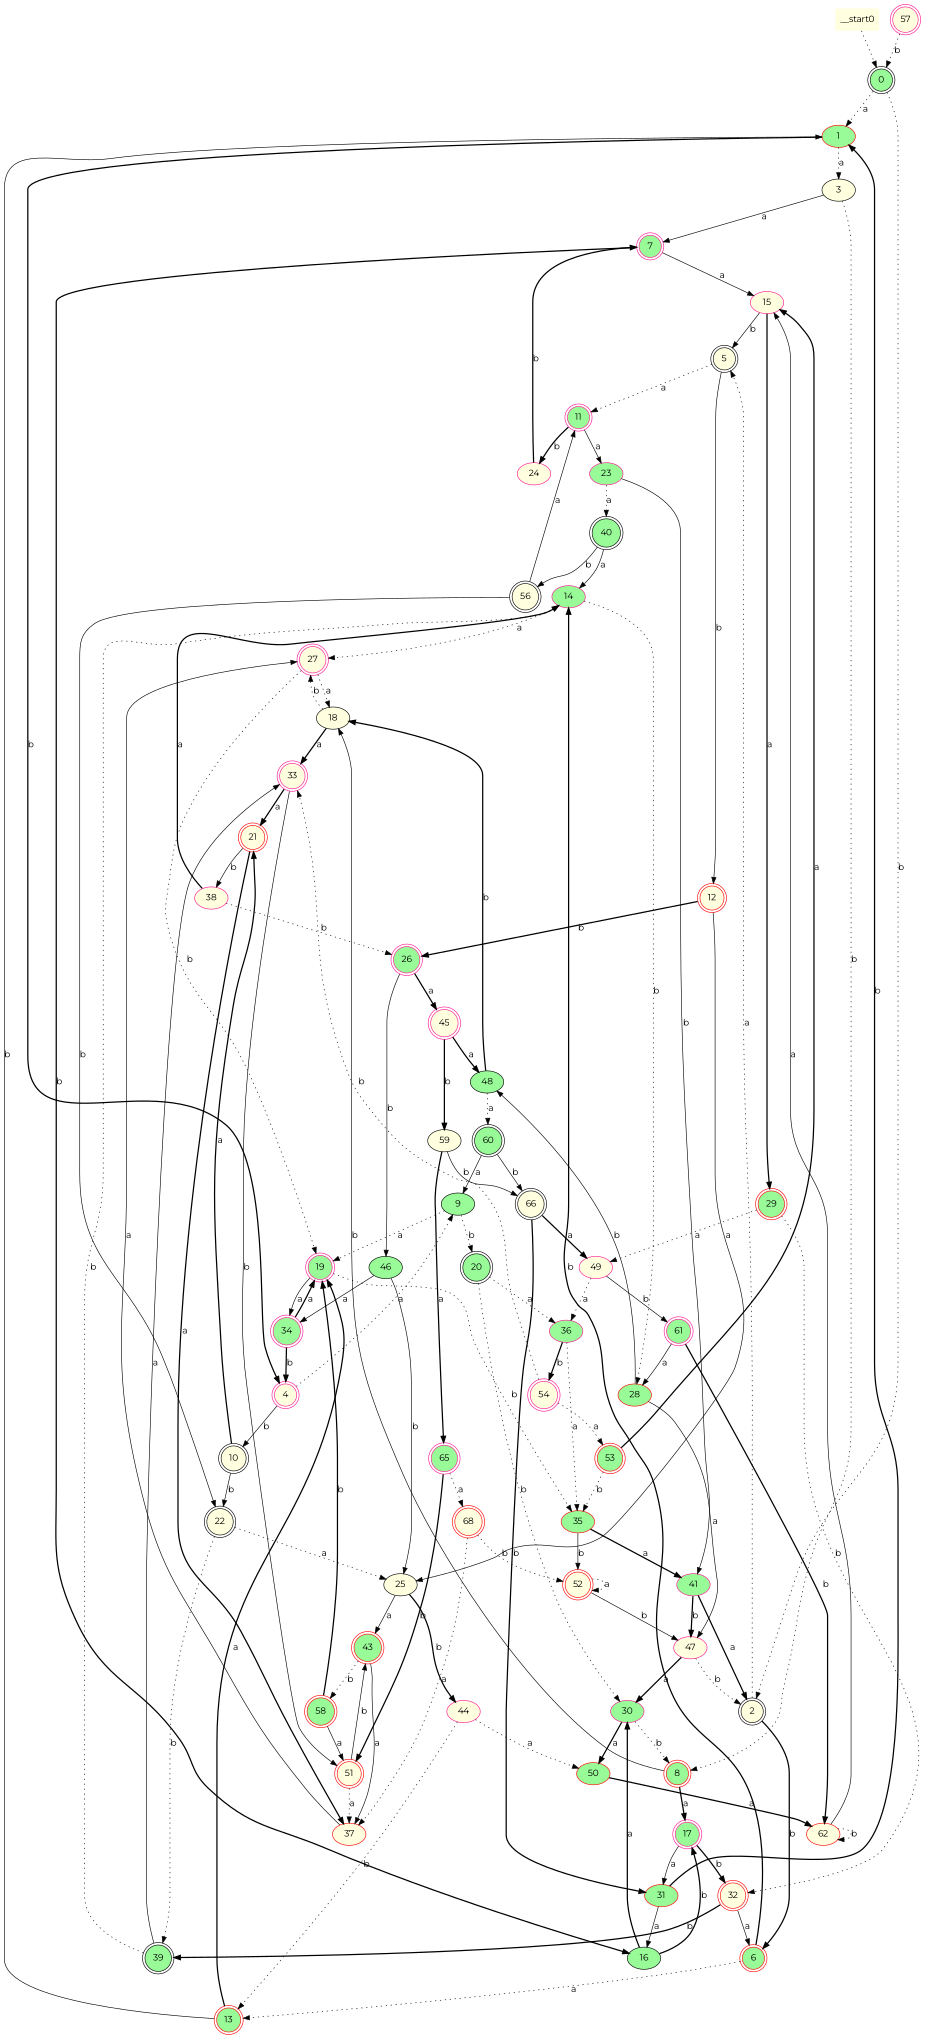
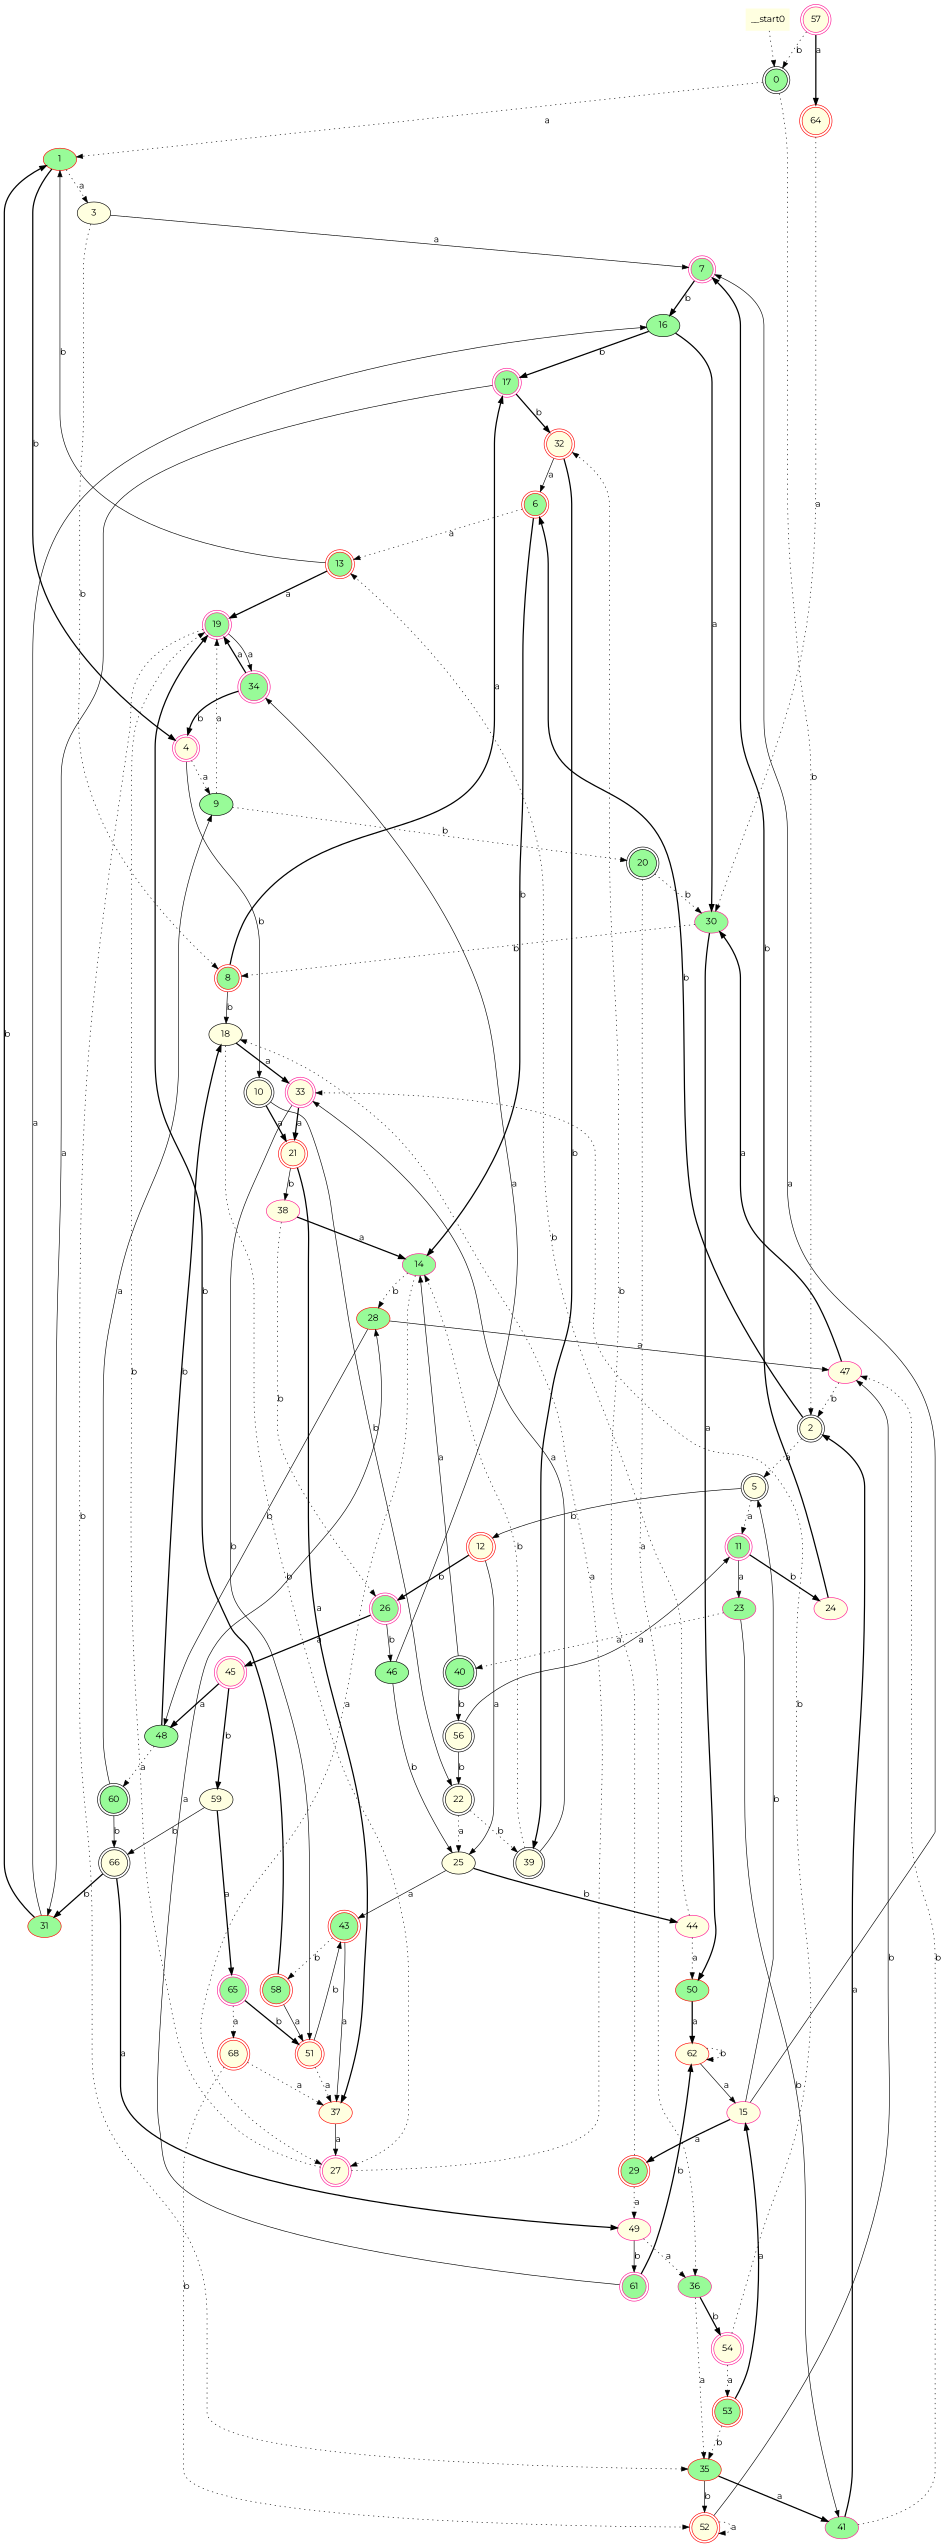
node "64": added
edge "7" -> "15": reversed
edge "41" -> "47": style bold -> dotted
node "39": fillcolor palegreen -> lightyellow
